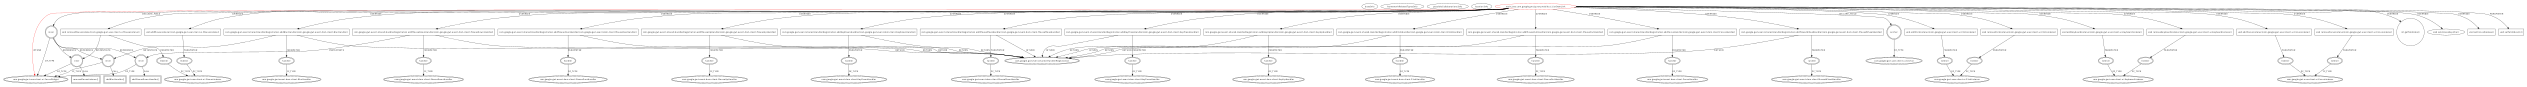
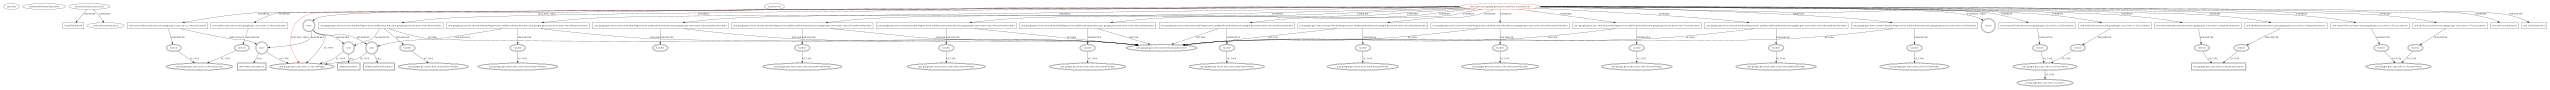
edge "main.java.com.google.gwt.jquery.mobile.ui.ListItemLink" -> "int getTabIndex()": now "possibleCollaborationsInfo" -> "int getTabIndex()"
edge "main.java.com.google.gwt.jquery.mobile.ui.ListItemLink" -> "void setAccessKey(char)": now "possibleCollaborationsInfo" -> "void setAccessKey(char)"
edge "main.java.com.google.gwt.jquery.mobile.ui.ListItemLink" -> "anchor": label "DECLARE_FIELD" -> "OVERRIDE_FIELD"
node "int getTabIndex()": shape circle -> box
edge "anchor" -> "com.google.gwt.user.client.ui.Anchor": now "com.google.gwt.user.client.ui.ClickListener" -> "com.google.gwt.user.client.ui.Anchor"
edge "main.java.com.google.gwt.jquery.mobile.ui.ListItemLink" -> "com.google.gwt.user.client.ui.FocusWidget": label "EXTEND" -> "DECLARE_FIELD"
node "com.google.gwt.event.shared.HandlerRegistration": label "com.google.gwt.event.shared.HandlerRegistration" -> "com.google.gwt.event.shared.KeyboardListener"
node "com.google.gwt.event.dom.client.BlurHandler": label "com.google.gwt.event.dom.client.BlurHandler" -> "com.google.gwt.event.dom.shared.BlurHandler"
node "com.google.gwt.event.dom.client.KeyDownHandler": removed
node "com.google.gwt.user.client.ui.KeyboardListener": shape ellipse -> box
